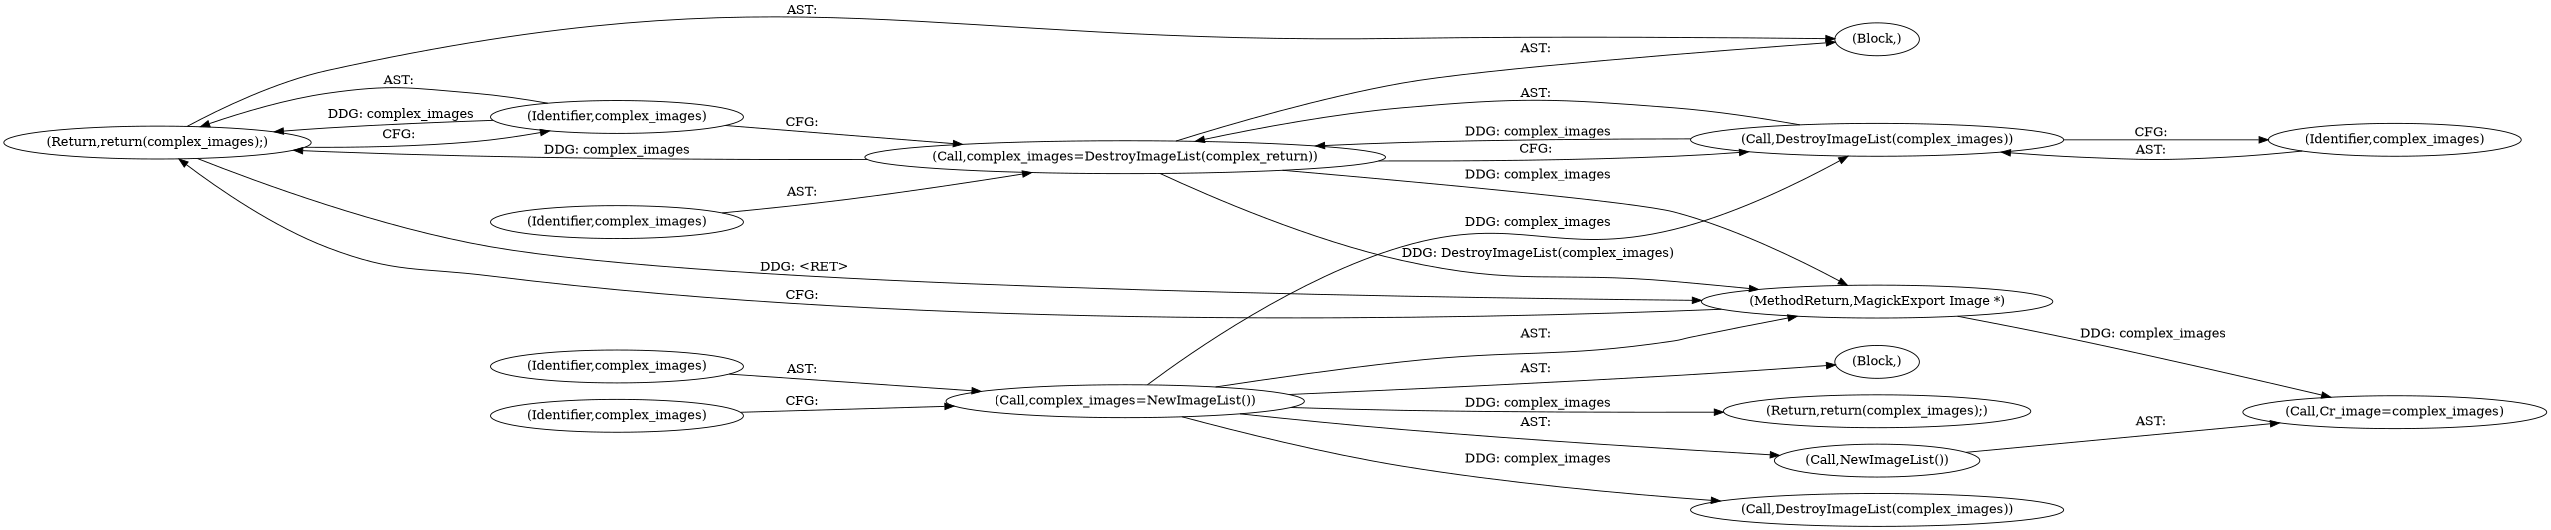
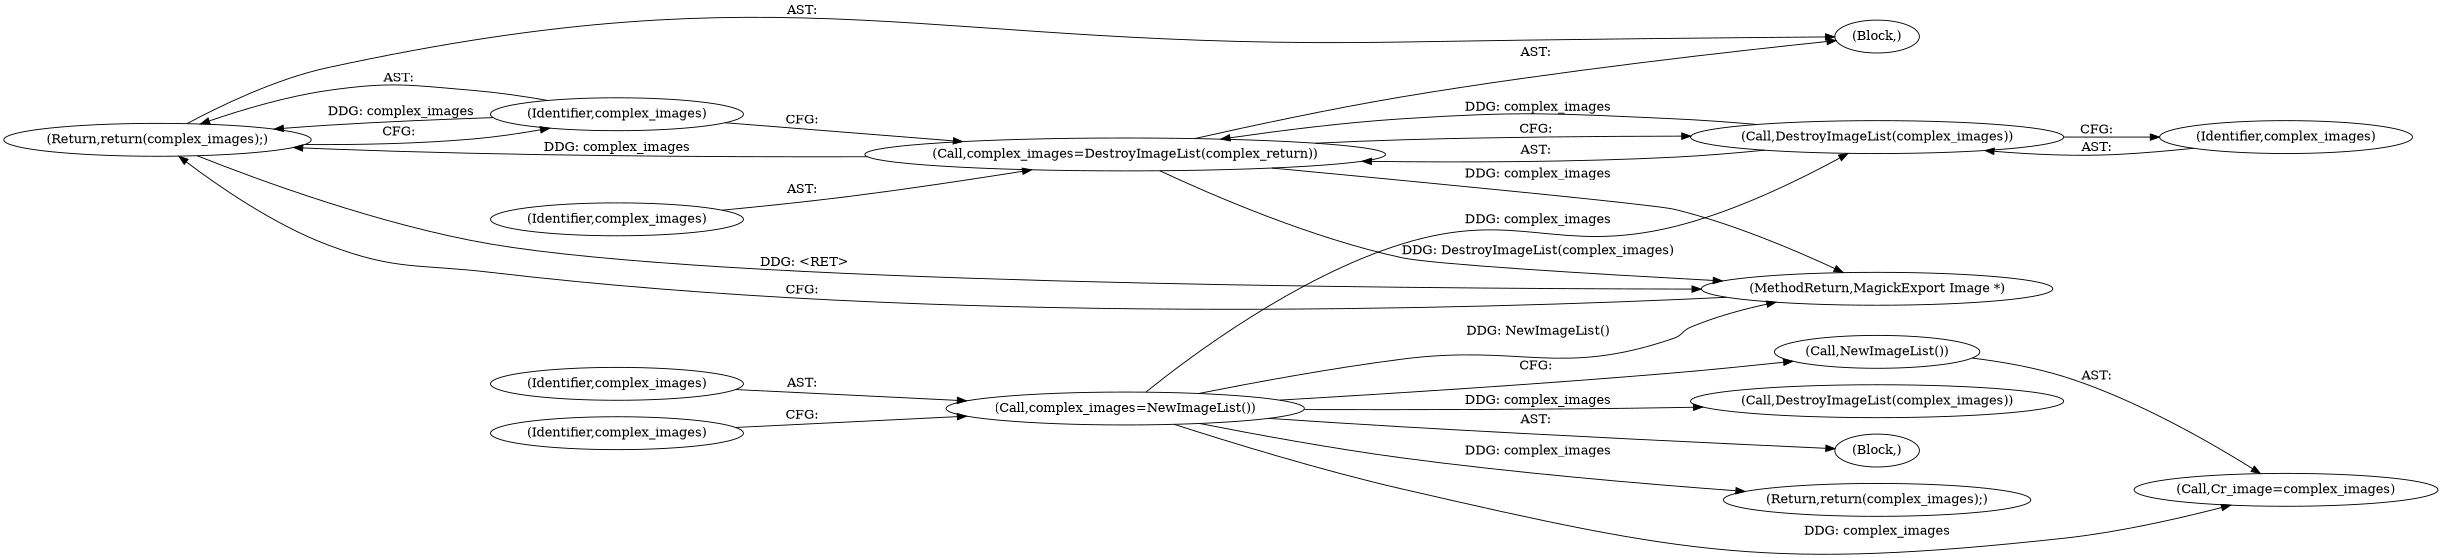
edge "(Call,complex_images=NewImageList())" -> "(MethodReturn,MagickExport Image *)": label "AST: " -> "DDG: NewImageList()"
edge "(MethodReturn,MagickExport Image *)" -> "(Call,Cr_image=complex_images)": now "(Call,complex_images=NewImageList())" -> "(Call,Cr_image=complex_images)"
edge "(Call,complex_images=NewImageList())" -> "(Call,NewImageList())": label "AST: " -> "CFG: "
